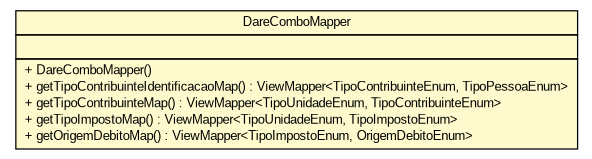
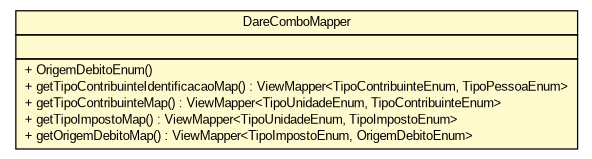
node "DareComboMapper": text "+ DareComboMapper()" -> "+ OrigemDebitoEnum()"
